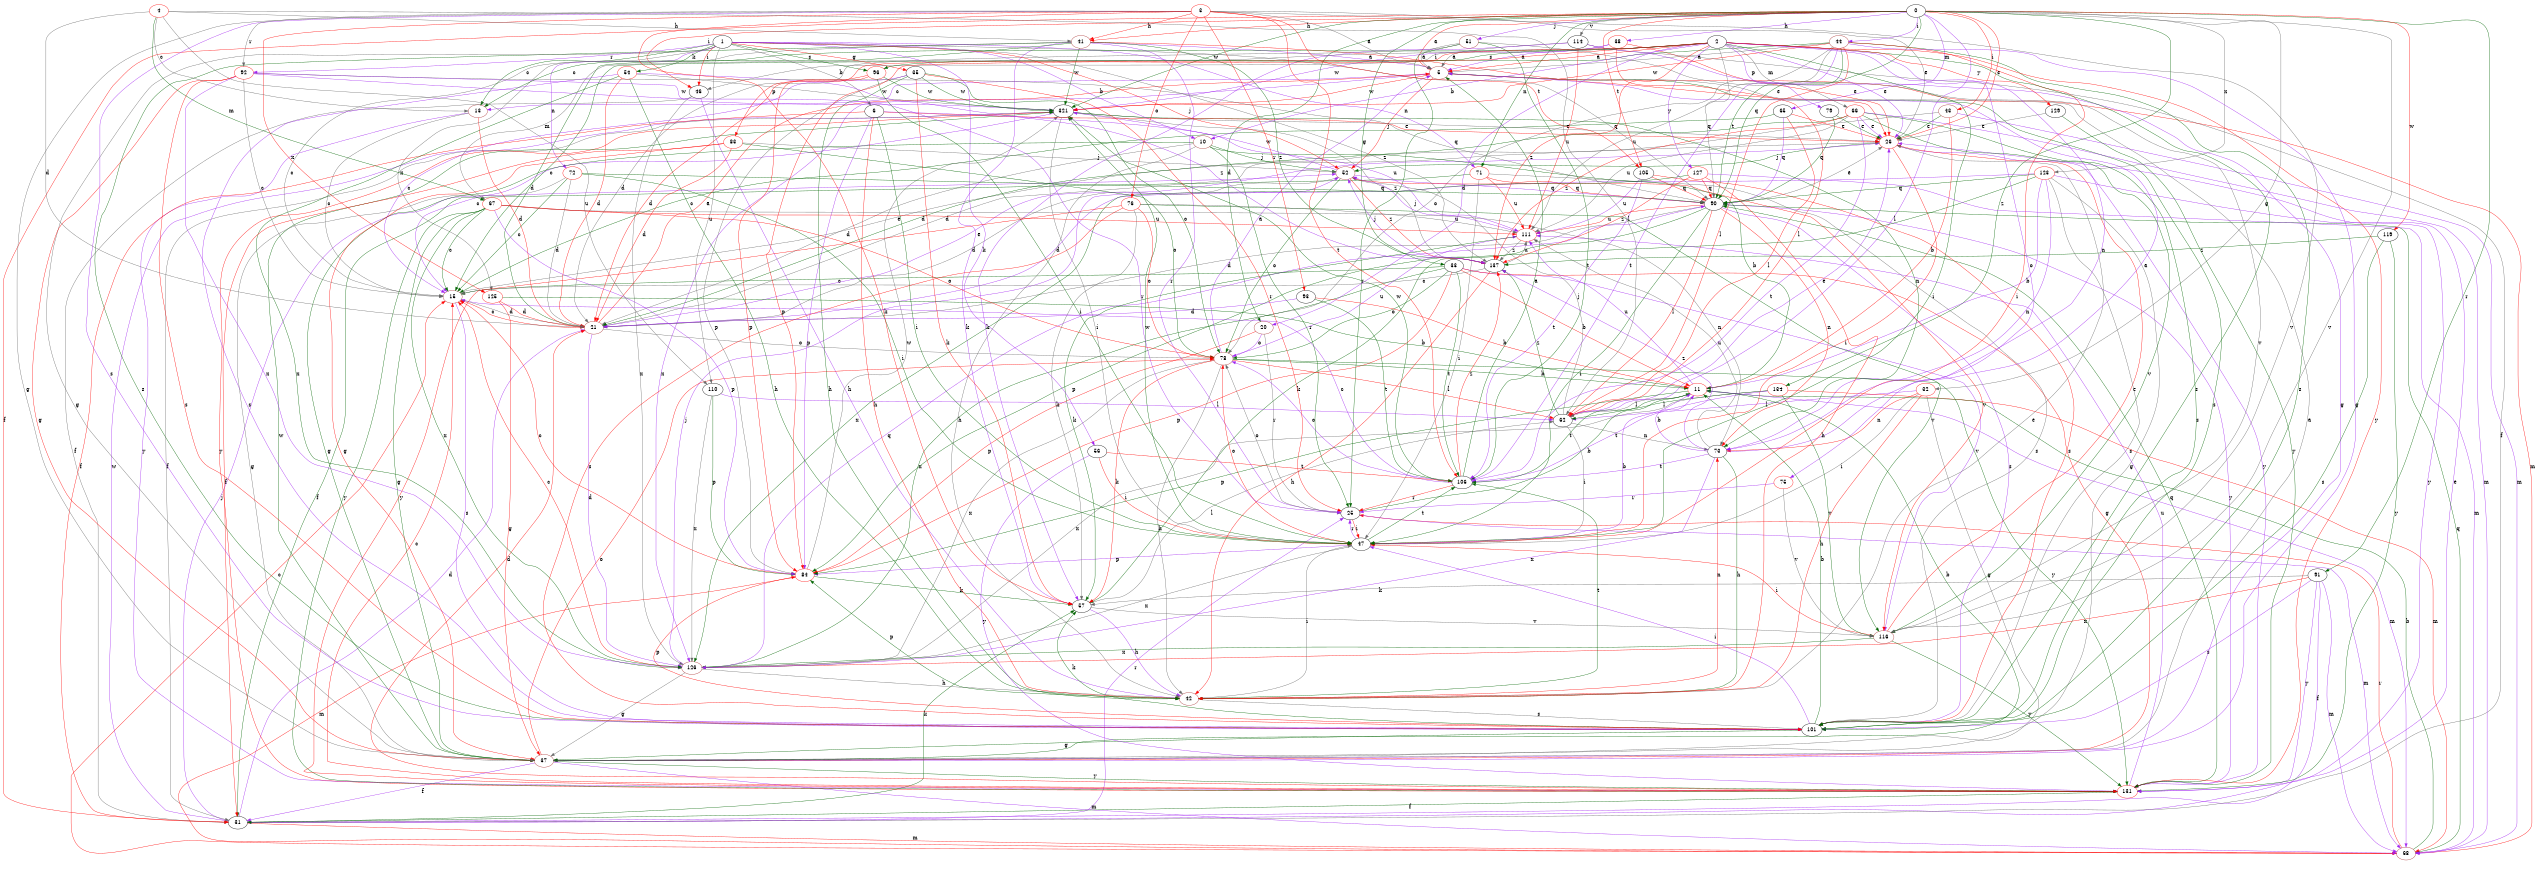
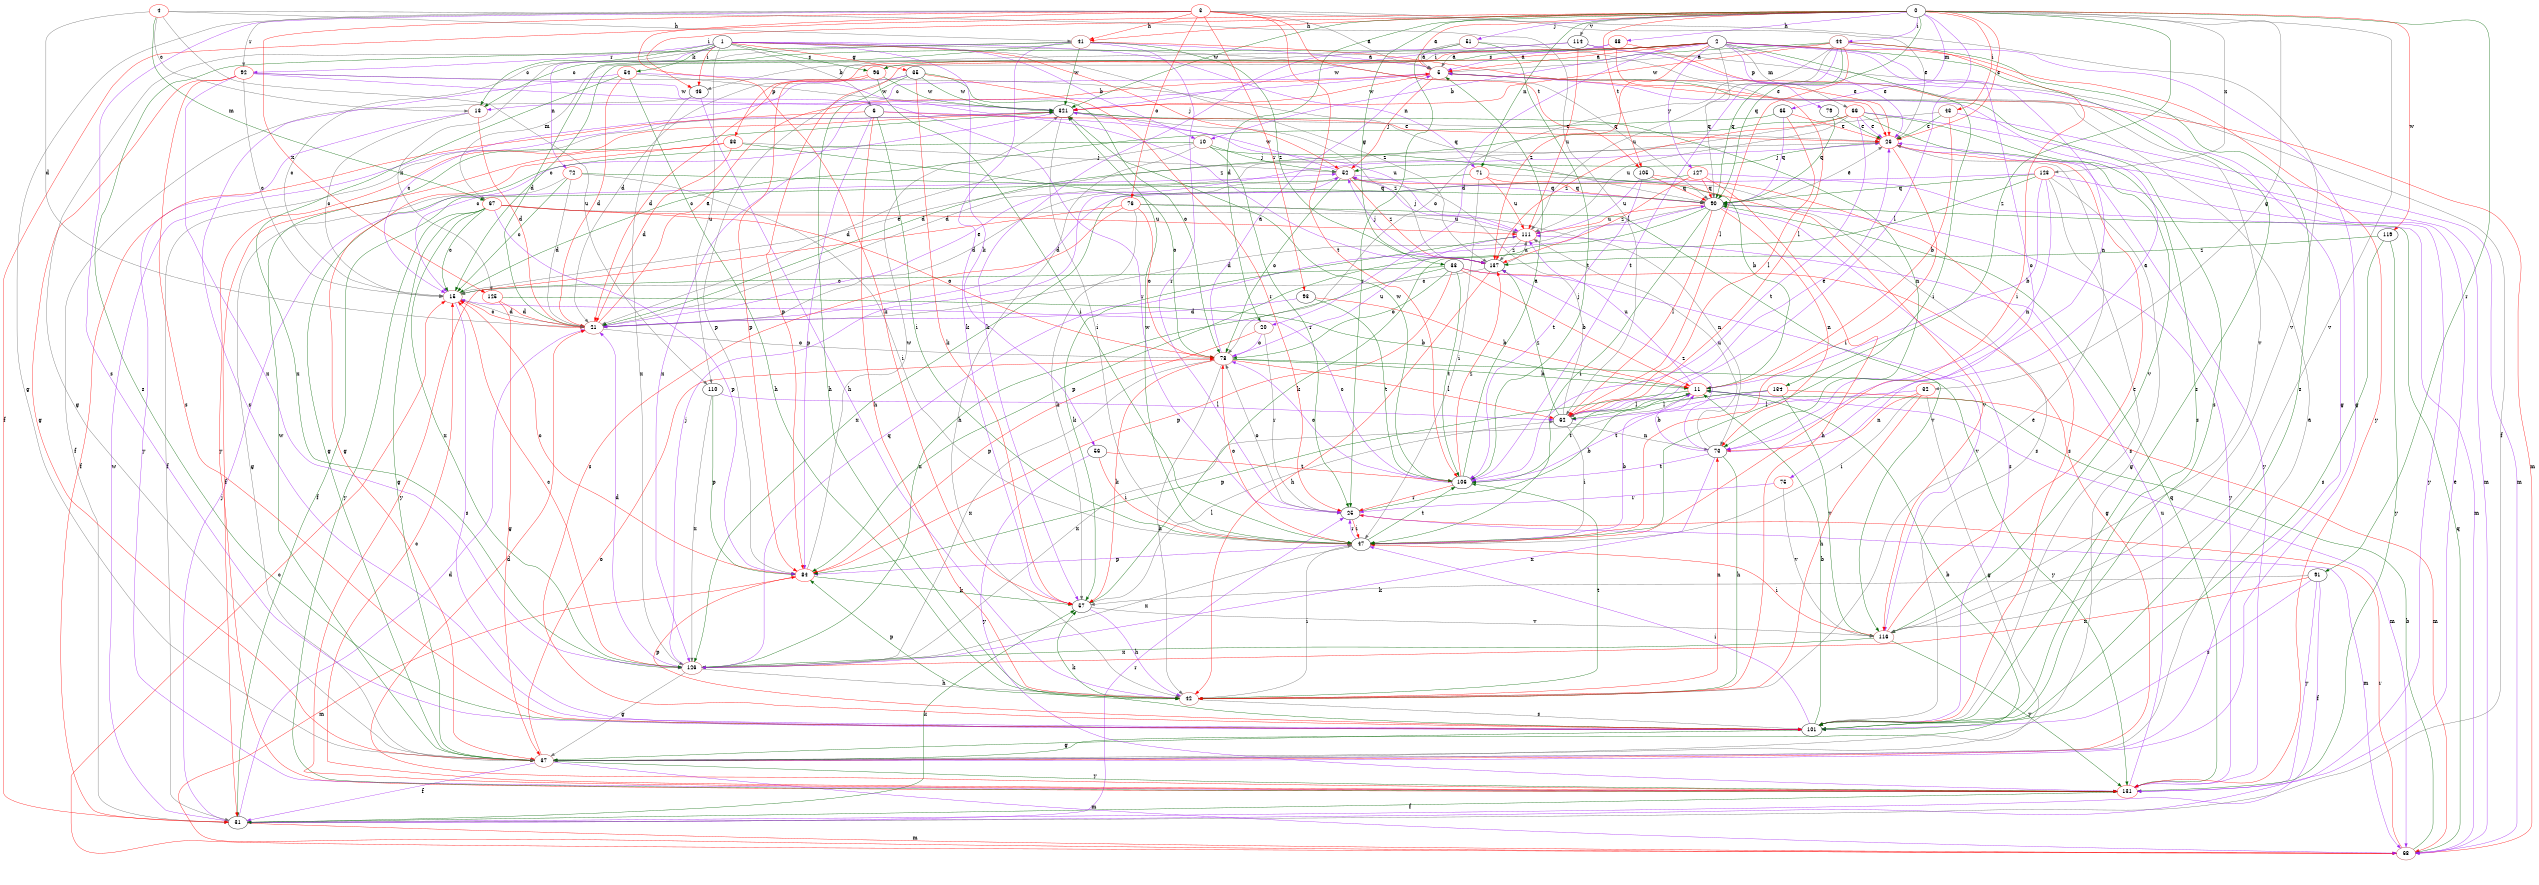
node "129": removed
edge "44" -> "90": label "t" -> "q"
edge "72" -> "47": color darkgreen -> gray40
edge "21" -> "126": reversed
edge "91" -> "68": removed, label "m"
